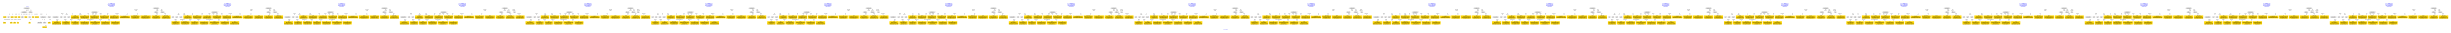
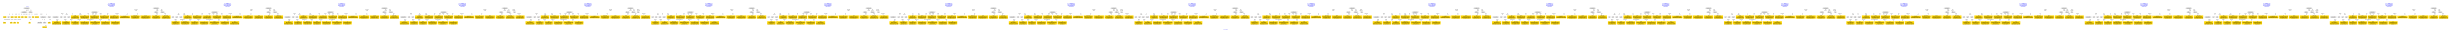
node "creditLine": fillcolor lightgray -> gold
